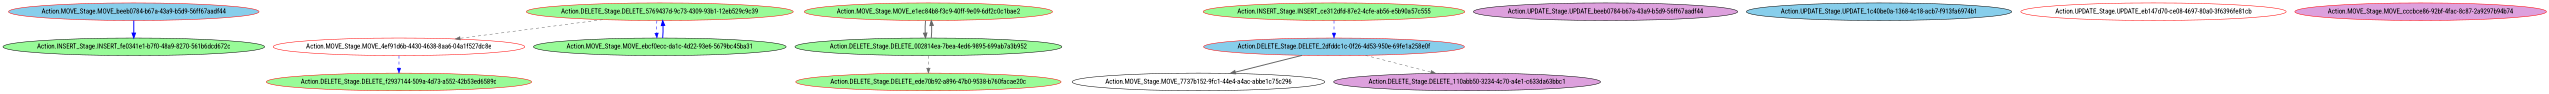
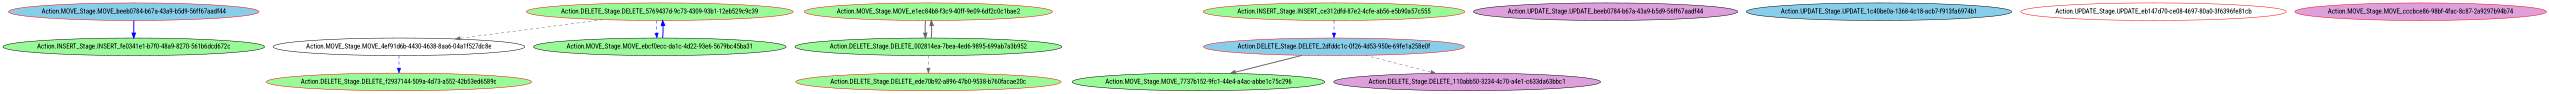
node "Action.MOVE_Stage.MOVE_cccbce86-92bf-4fac-8c87-2a9297b94b74": label "Action.MOVE_Stage.MOVE_cccbce86-92bf-4fac-8c87-2a9297b94b74" -> "Action.MOVE_Stage.MOVE_cccbce86-98bf-4fac-8c87-2a9297b94b74"
node "Action.MOVE_Stage.MOVE_4ef91d6b-4430-4638-8aa6-04a1f527dc8e": color red -> black
node "Action.MOVE_Stage.MOVE_7737b152-9fc1-44e4-a4ac-abbe1c75c296": fillcolor white -> palegreen
